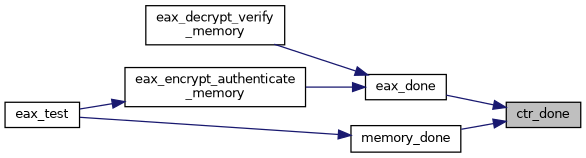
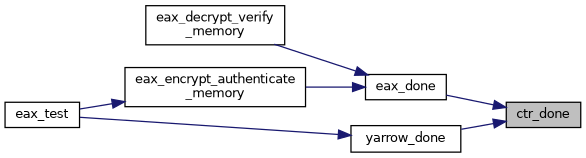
node "memory_done": label "memory_done" -> "yarrow_done"
